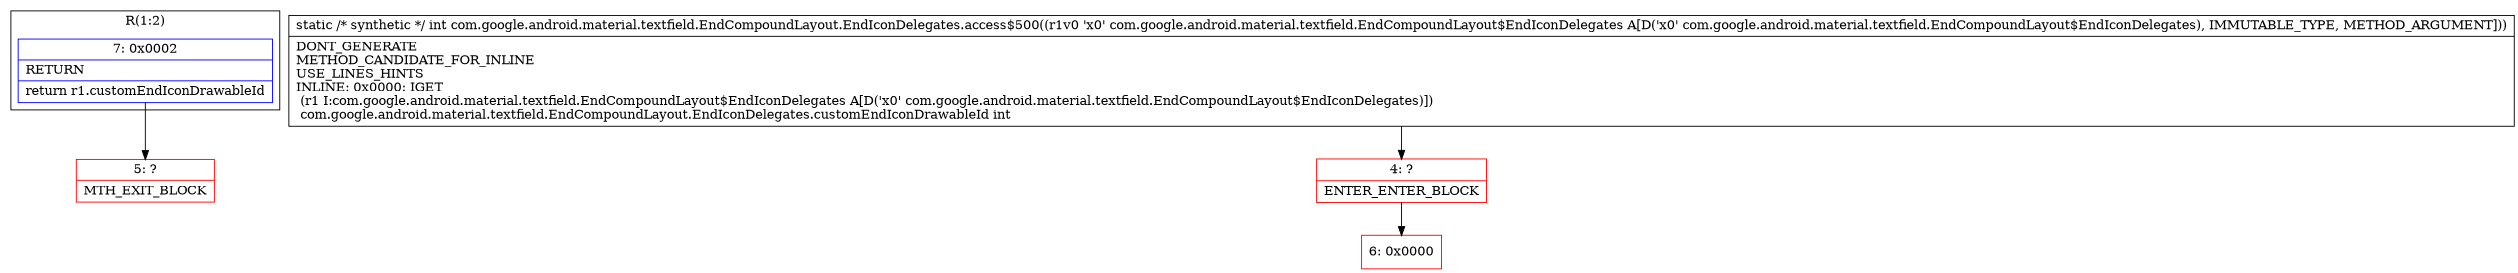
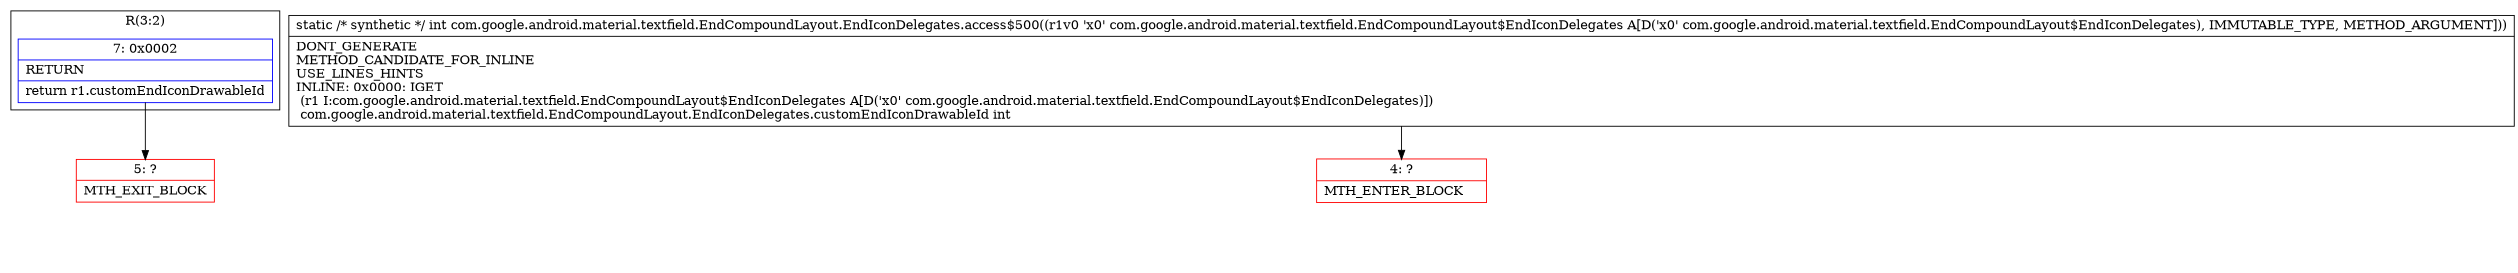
cluster "R(1:2)": label "R(1:2)" -> "R(3:2)"
node "4: ?": text "ENTER_ENTER_BLOCK" -> "MTH_ENTER_BLOCK"
node "6: 0x0000": removed
